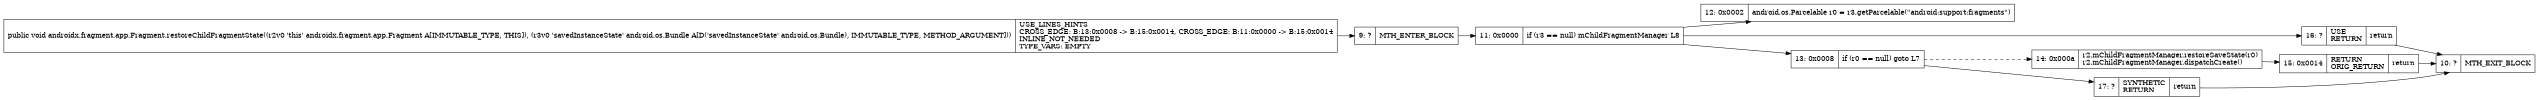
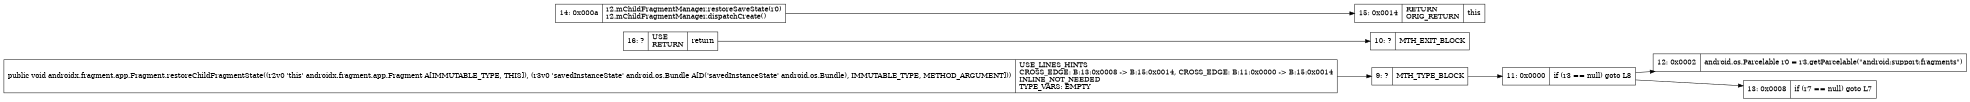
node "9: ?": text "MTH_ENTER_BLOCK" -> "MTH_TYPE_BLOCK"
node "11: 0x0000": text "if (r3 == null) mChildFragmentManager L8" -> "if (r3 == null) goto L8"
edge "11: 0x0000" -> "16: ?": removed
node "13: 0x0008": text "if (r0 == null) goto L7" -> "if (r7 == null) goto L7"
edge "13: 0x0008" -> "14: 0x000a": removed
node "15: 0x0014": text "return" -> "this"
edge "15: 0x0014" -> "10: ?": removed
node "17: ?": removed
